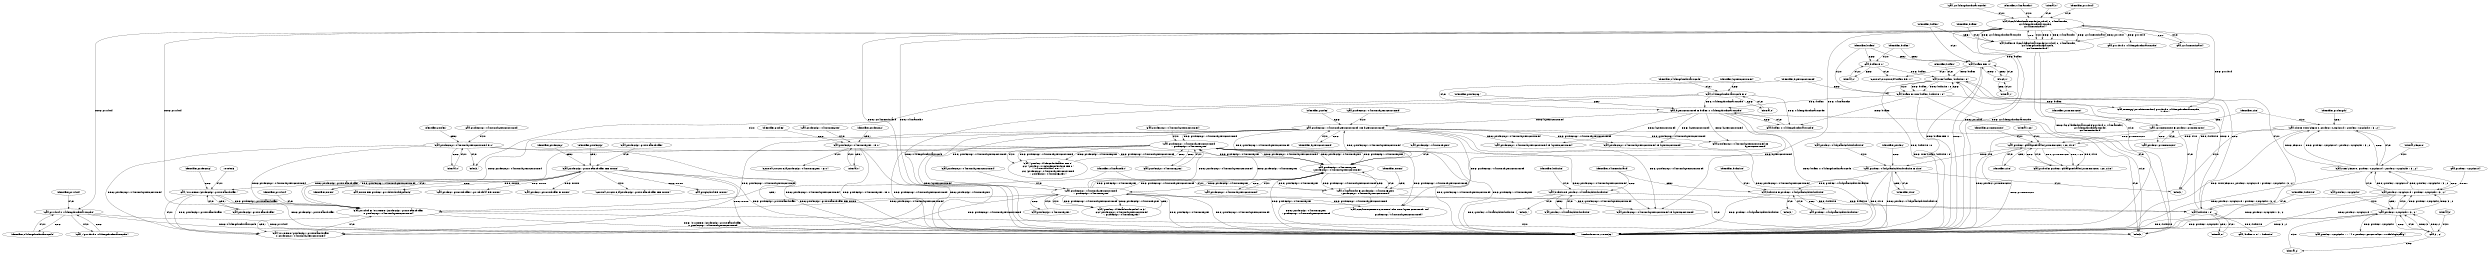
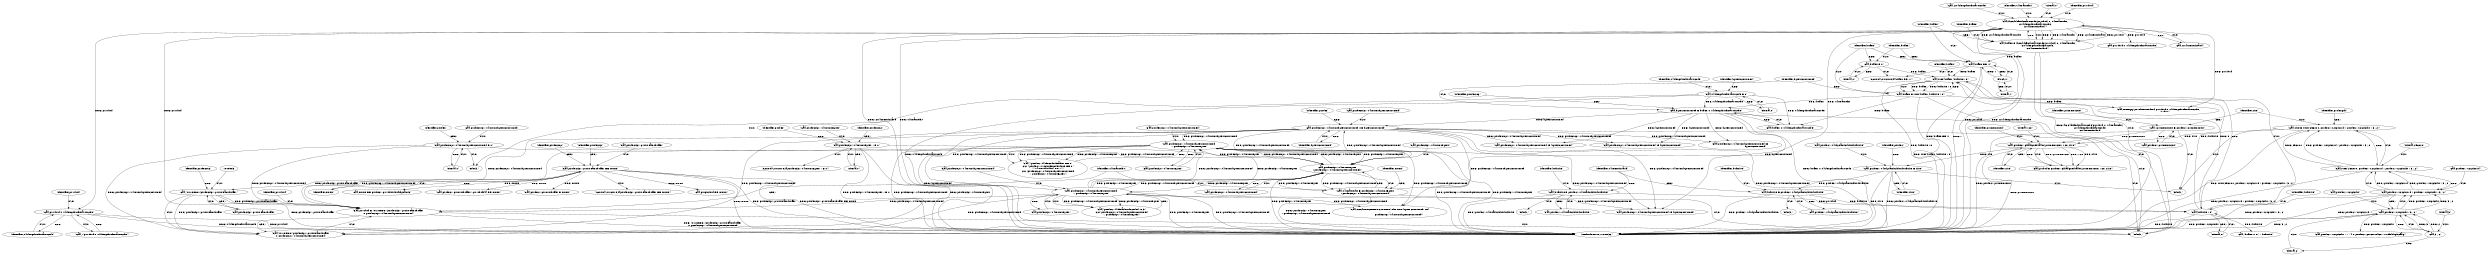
edge "(Call,ps_dec->u2_pic_wd)" -> "(Call,ps_dec->u2_pic_wd * ps_dec->u2_pic_ht * 3 / 2)": label "NULL: " -> "AST: "
edge "(Call,buf_size = ps_dec->u4_static_bits_buf_size)" -> "(Call,buf_size - 8)": label "DDG: buf_size" -> "DDG: pu1_buf"
edge "(Call,ps_dec_op->u4_num_bytes_consumed = 0)" -> "(MethodReturn,WORD32)": removed, label "DDG: ps_dec_op->u4_num_bytes_consumed"
